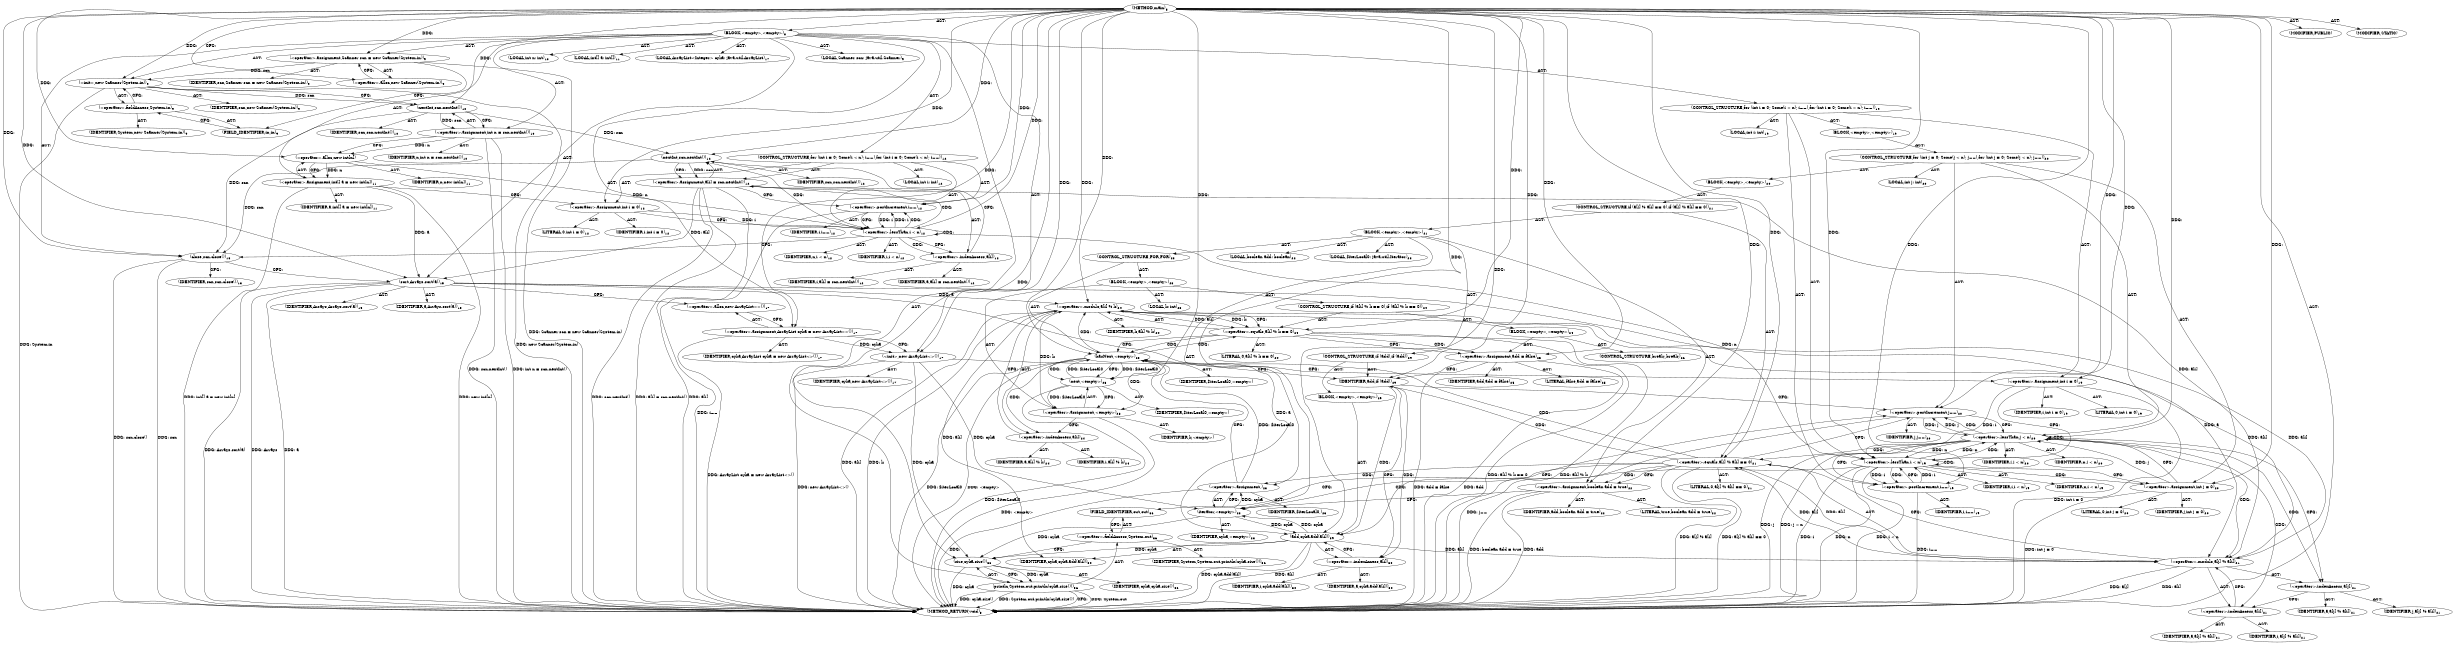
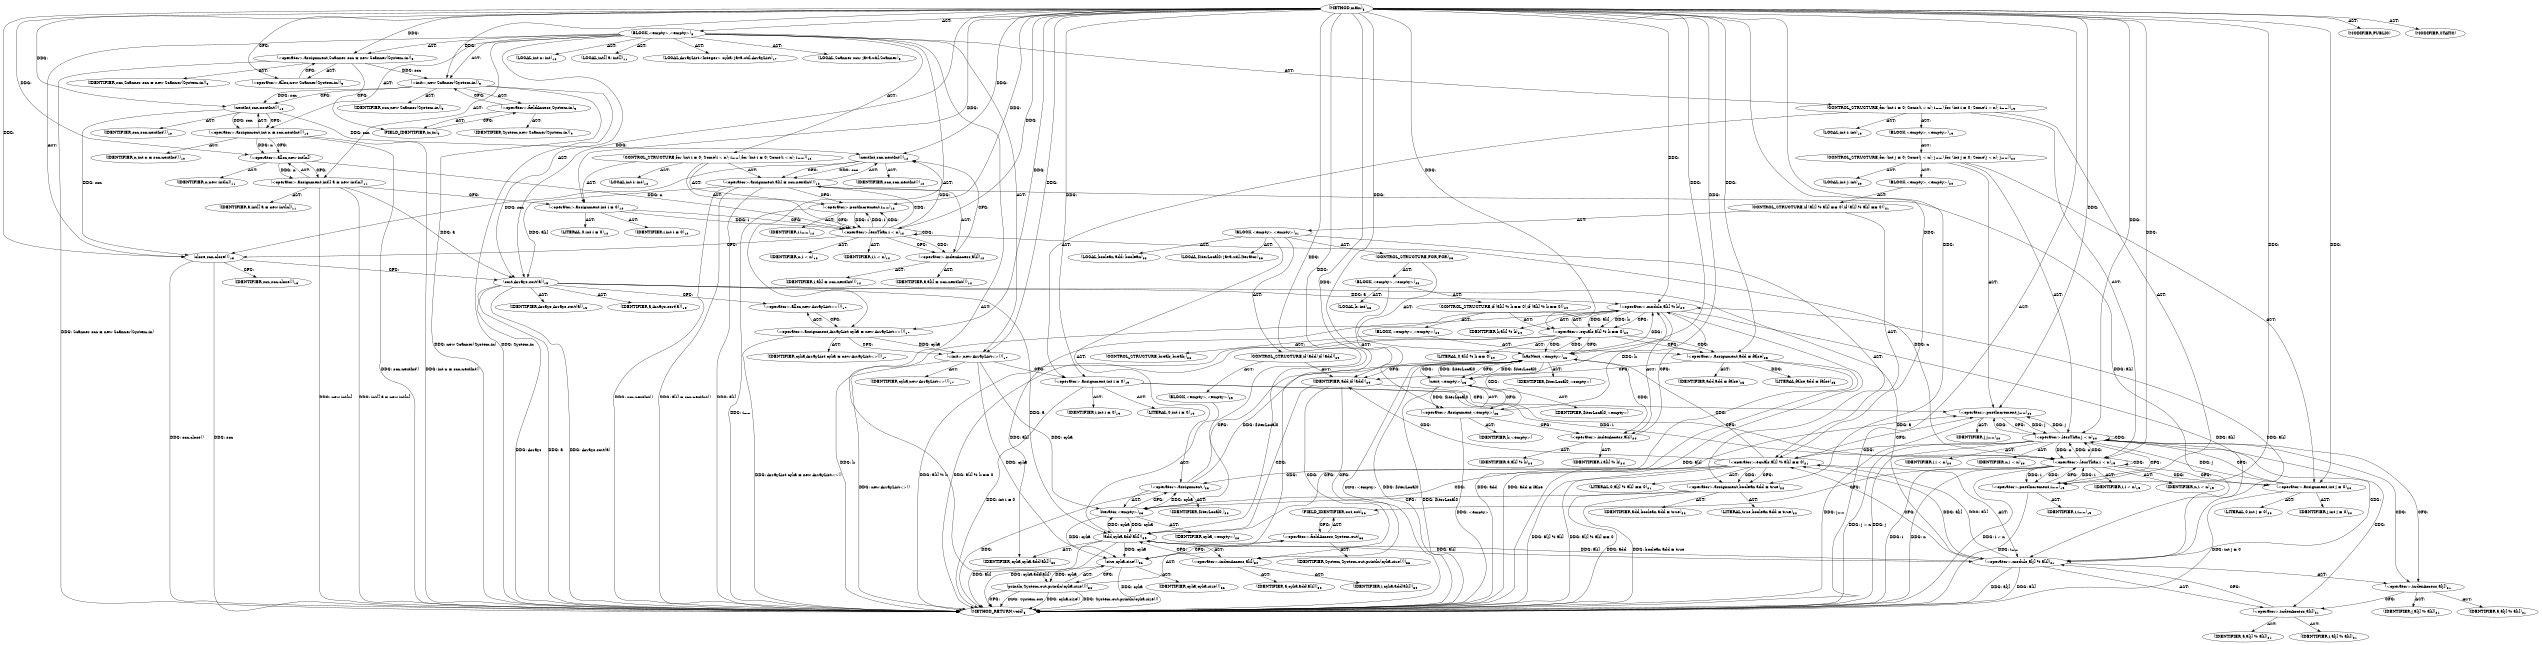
edge "(<operator>.assignment,add = false)" -> "(LITERAL,false,add = false)": label "AST: " -> "DDG: "
edge "(<operator>.modulo,a[j] % a[i])" -> "(add,cyka.add(a[i]))": added, label "DDG: a[i]"
